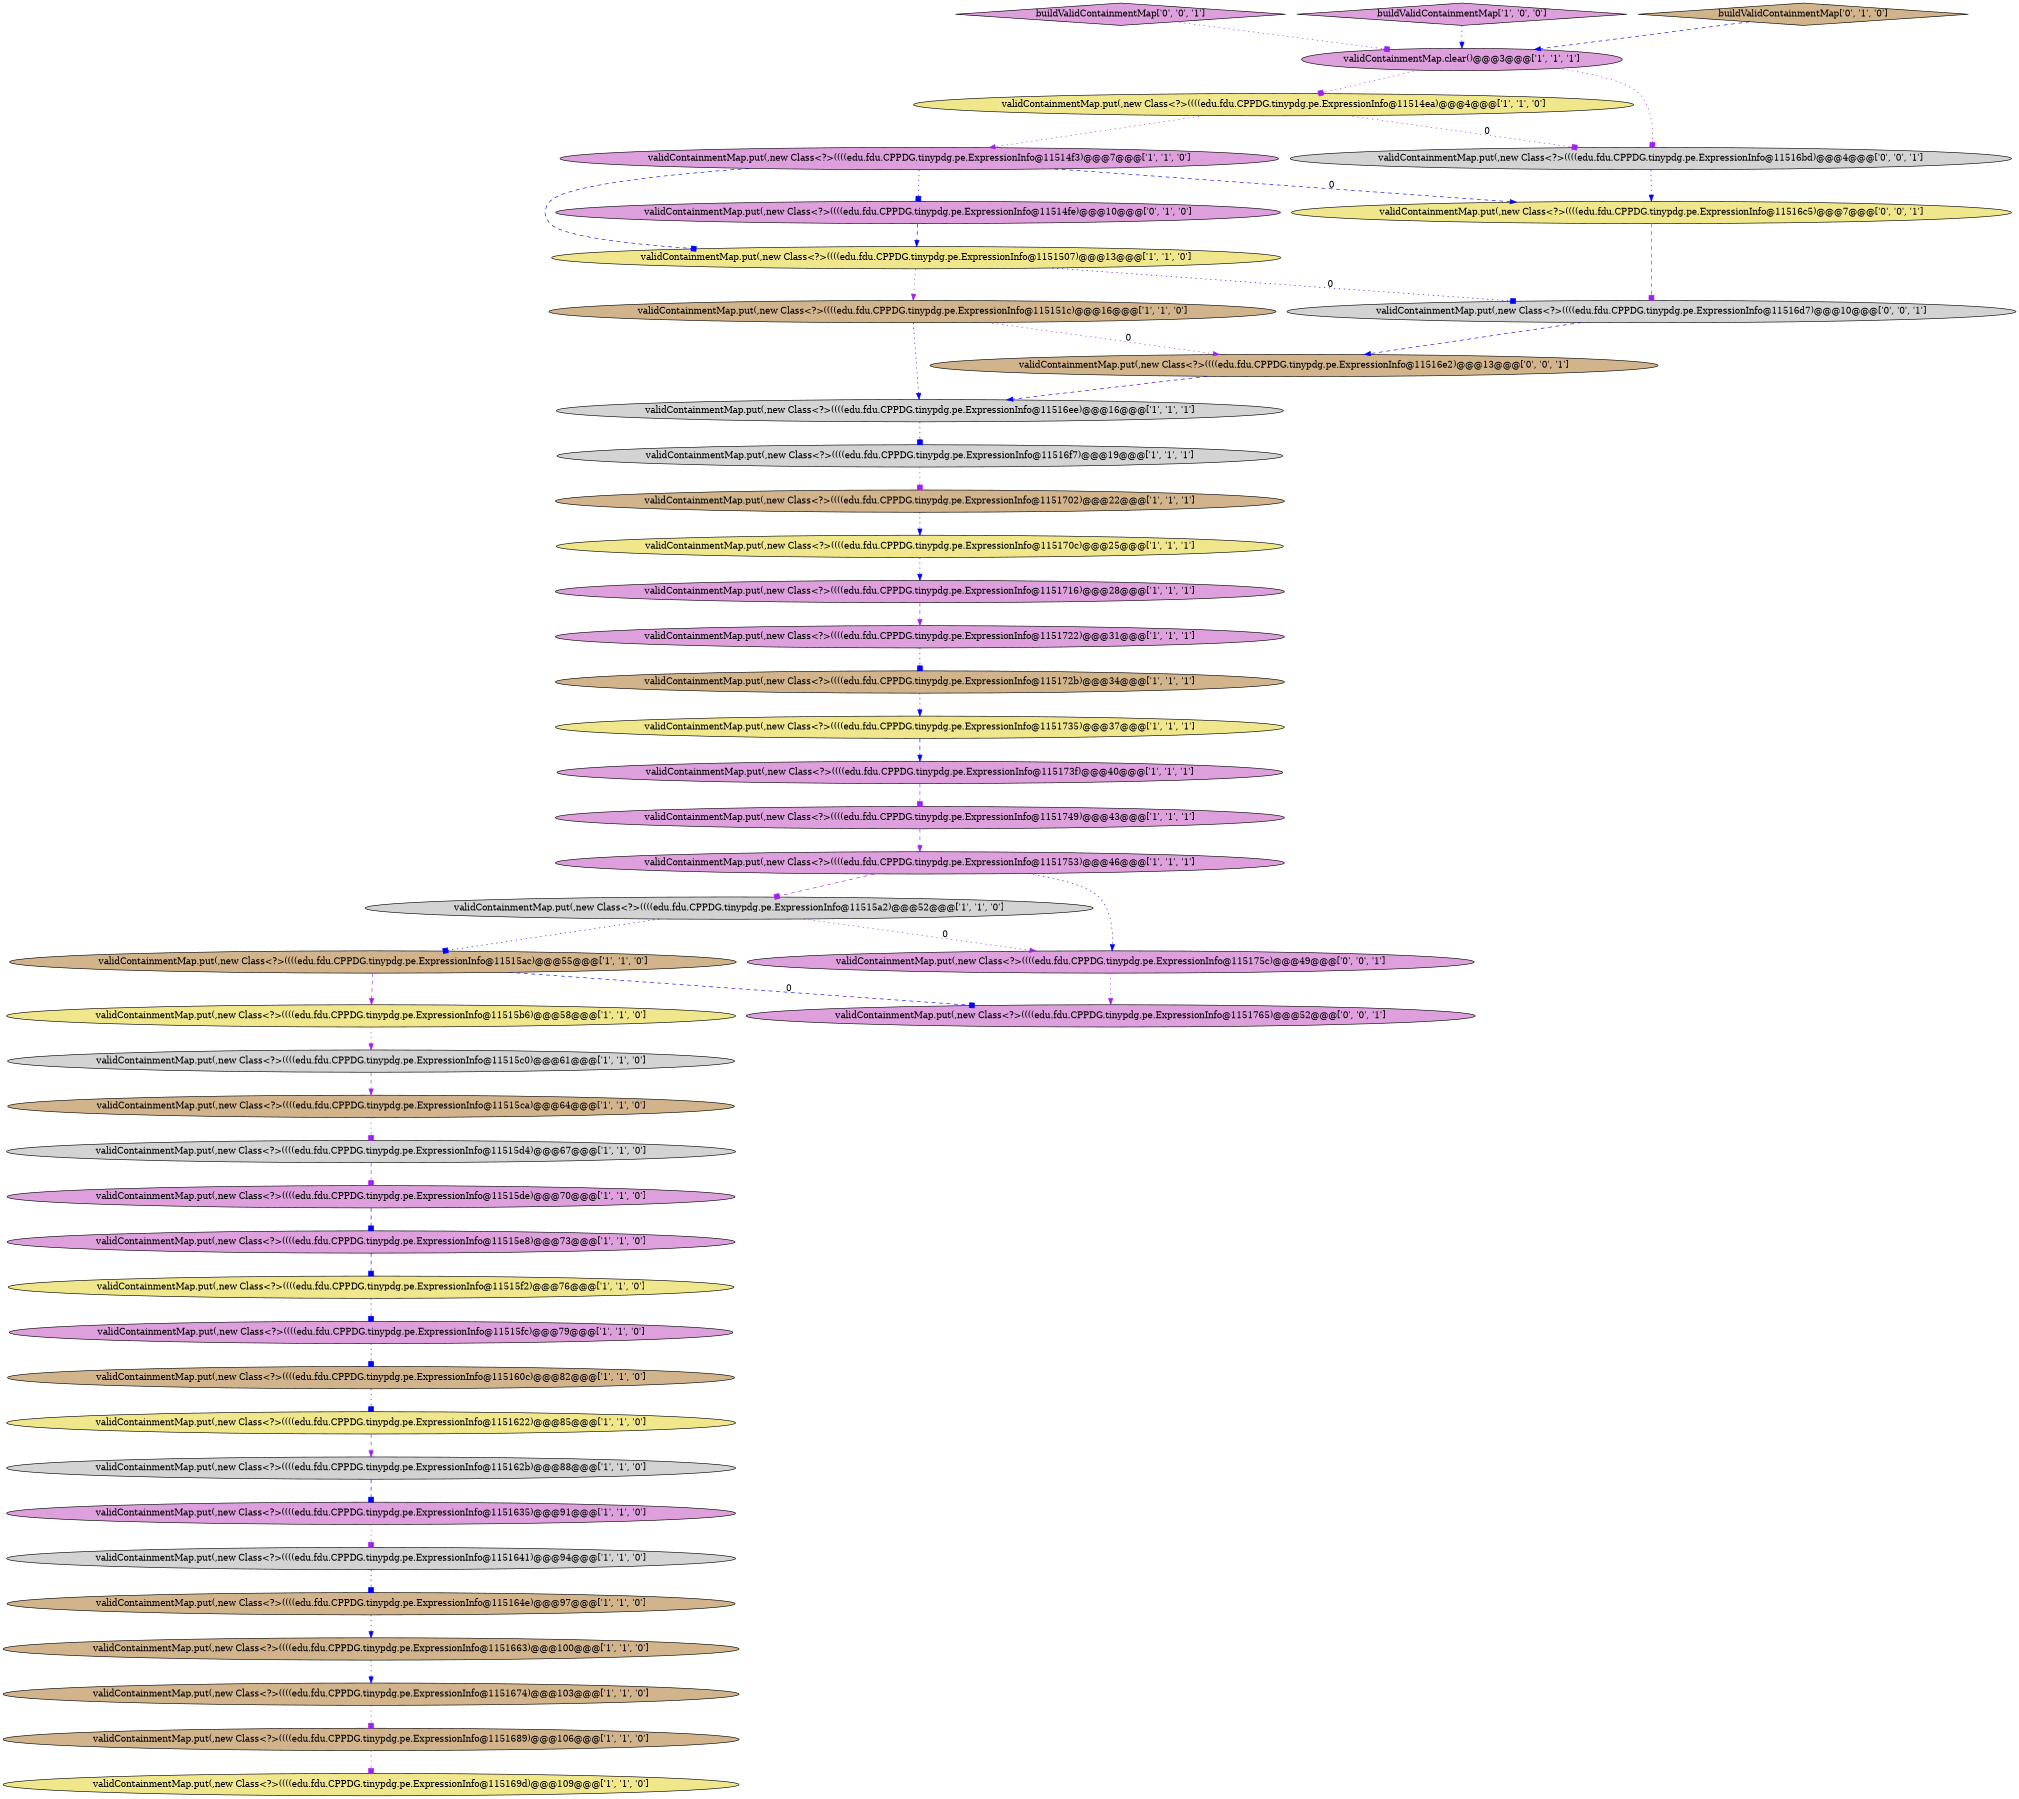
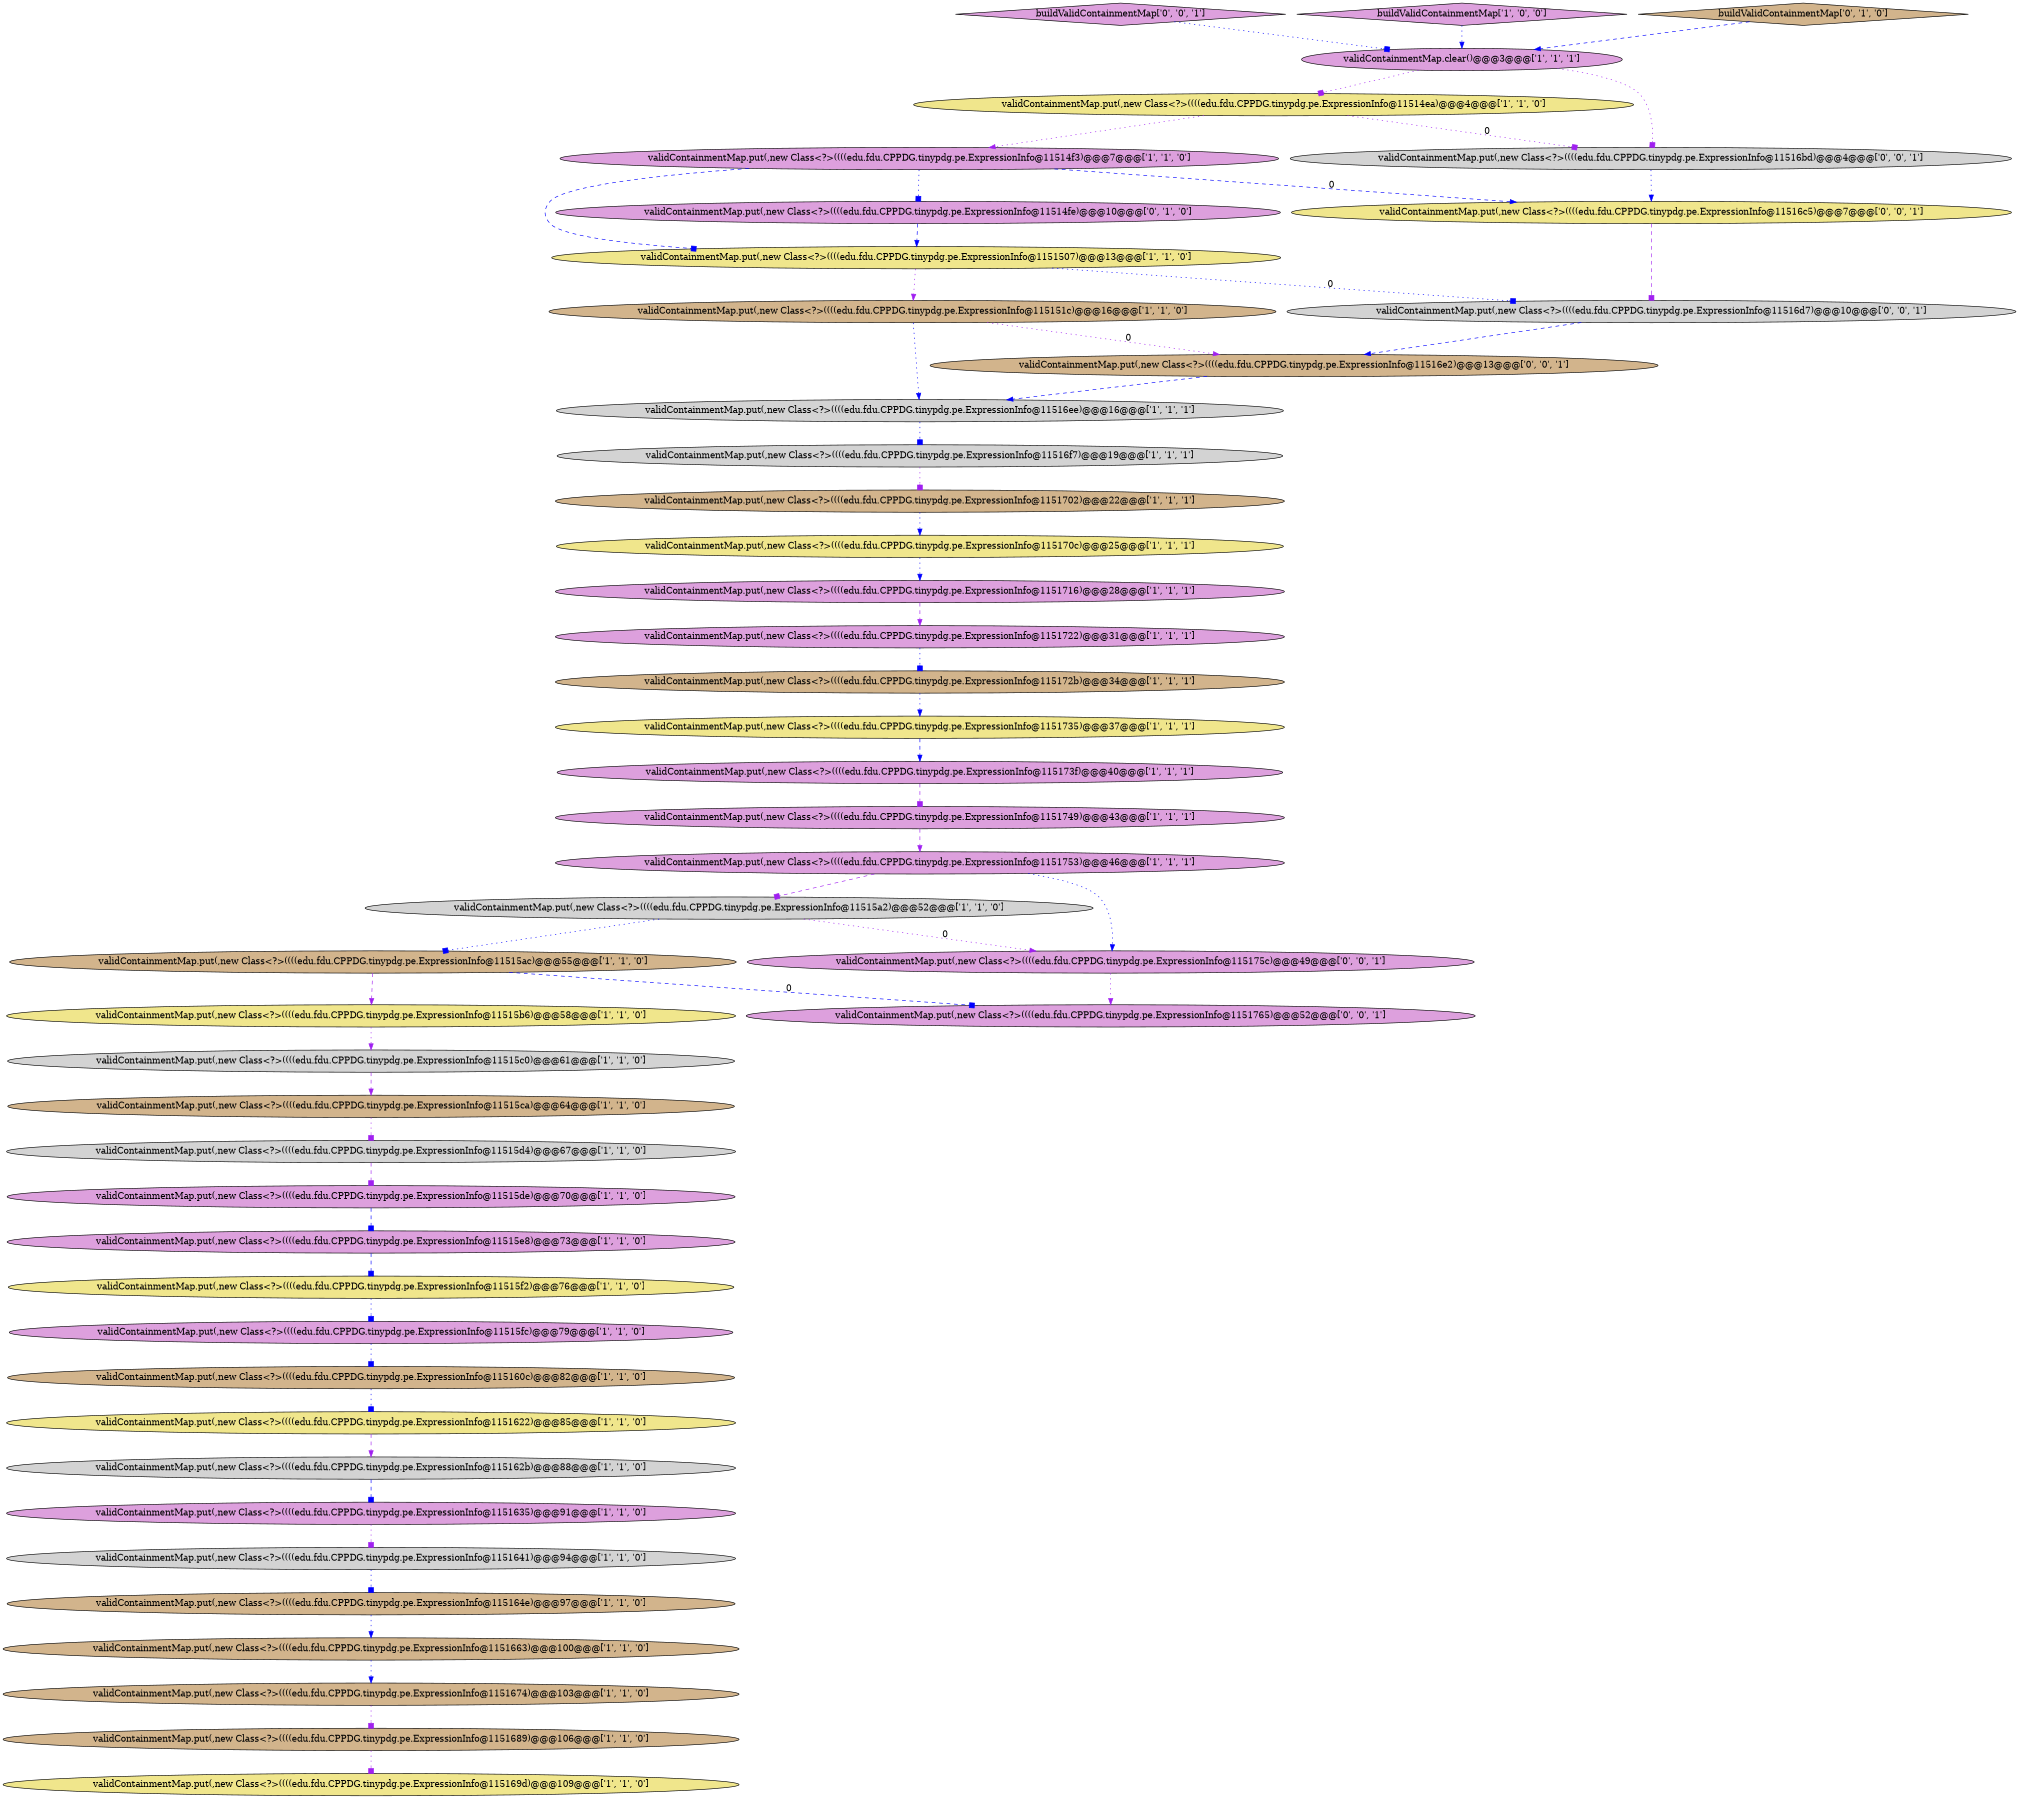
edge "buildValidContainmentMap['0', '0', '1']" -> "validContainmentMap.clear()@@@3@@@['1', '1', '1']": color purple -> blue
